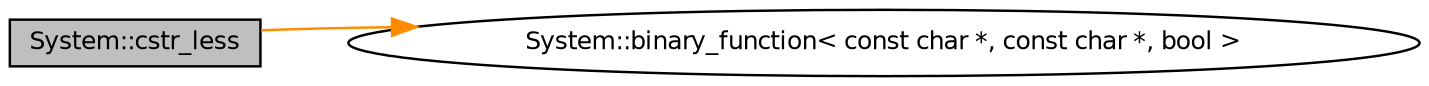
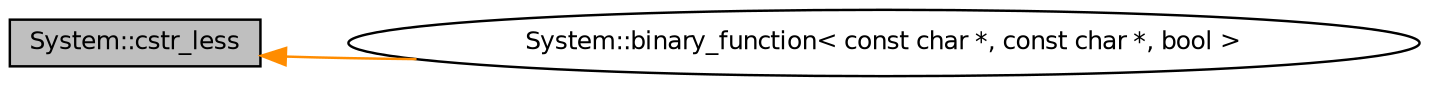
edge "System::cstr_less" -> "System::binary_function< const char *, const char *, bool >": reversed
